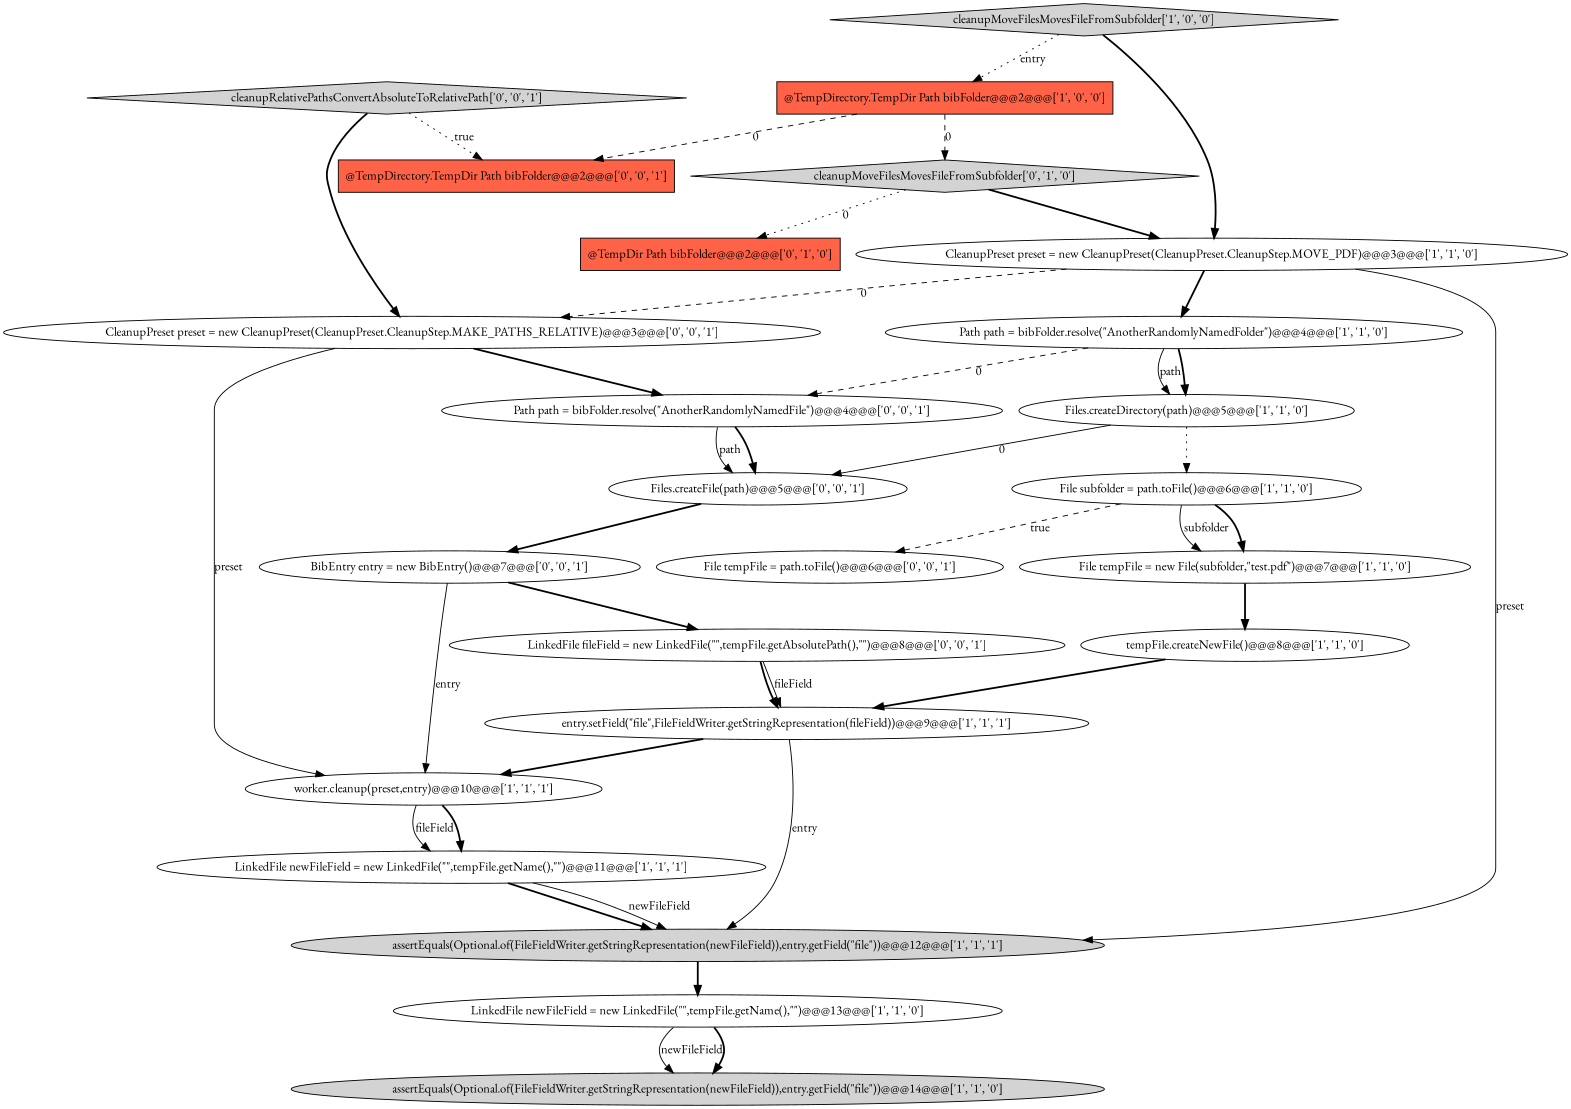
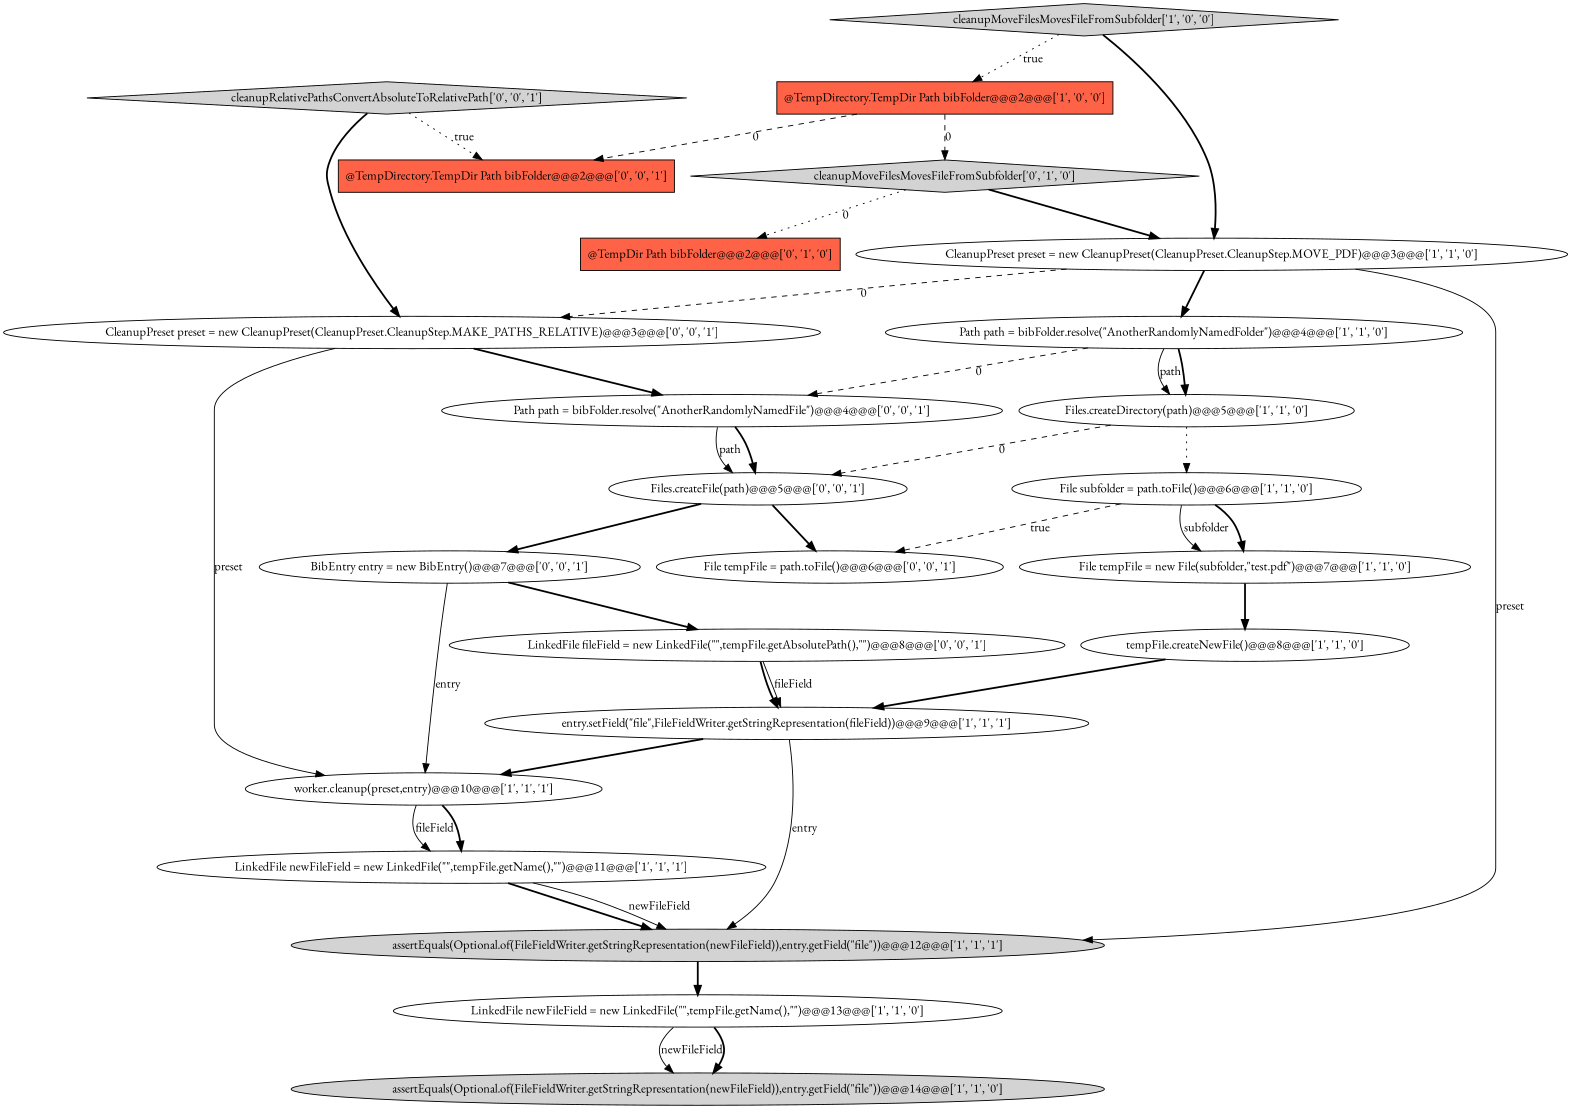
edge "cleanupMoveFilesMovesFileFromSubfolder['1', '0', '0']" -> "@TempDirectory.TempDir Path bibFolder@@@2@@@['1', '0', '0']": label "entry" -> "true"
edge "Files.createDirectory(path)@@@5@@@['1', '1', '0']" -> "Files.createFile(path)@@@5@@@['0', '0', '1']": style solid -> dashed
edge "Files.createFile(path)@@@5@@@['0', '0', '1']" -> "File tempFile = path.toFile()@@@6@@@['0', '0', '1']": added
